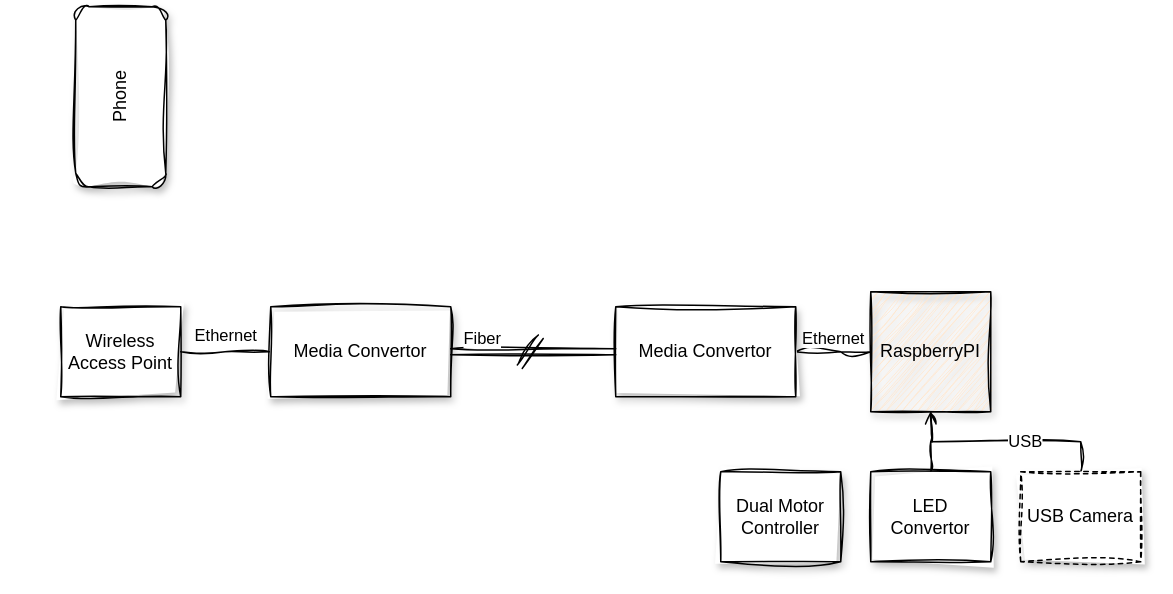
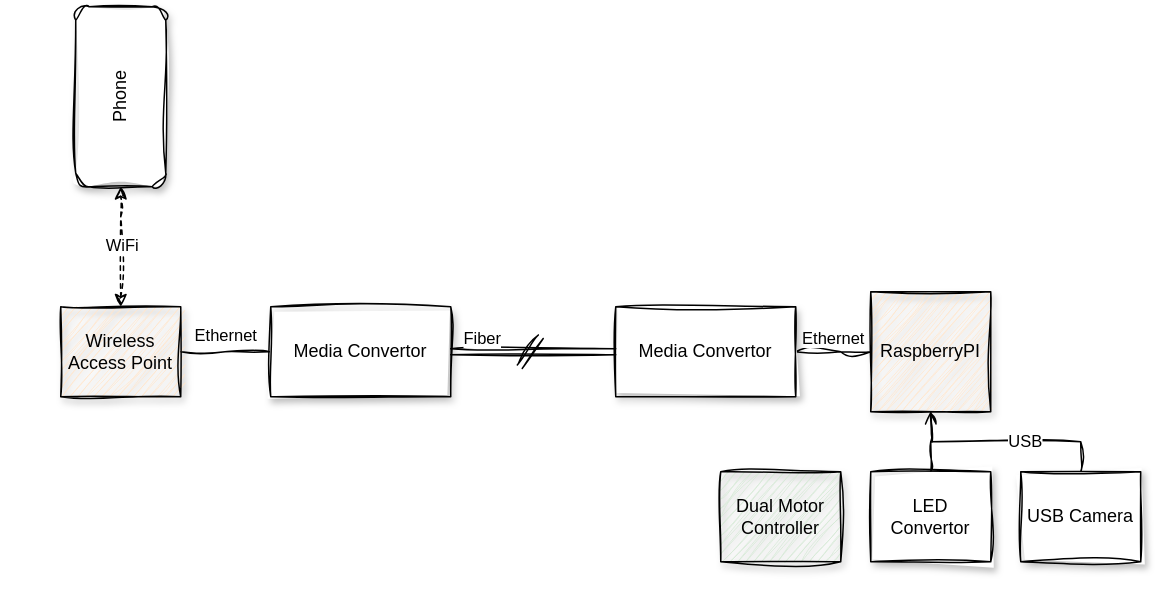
edge "Phone" -- "Wireless Access Point": added, label "WiFi"
node "Wireless Access Point": fillcolor #ffffff -> #ffe6cc
node "Dual Motor Controller": fillcolor #ffffff -> #d5e8d4
node "USB Camera": style dashed -> solid
